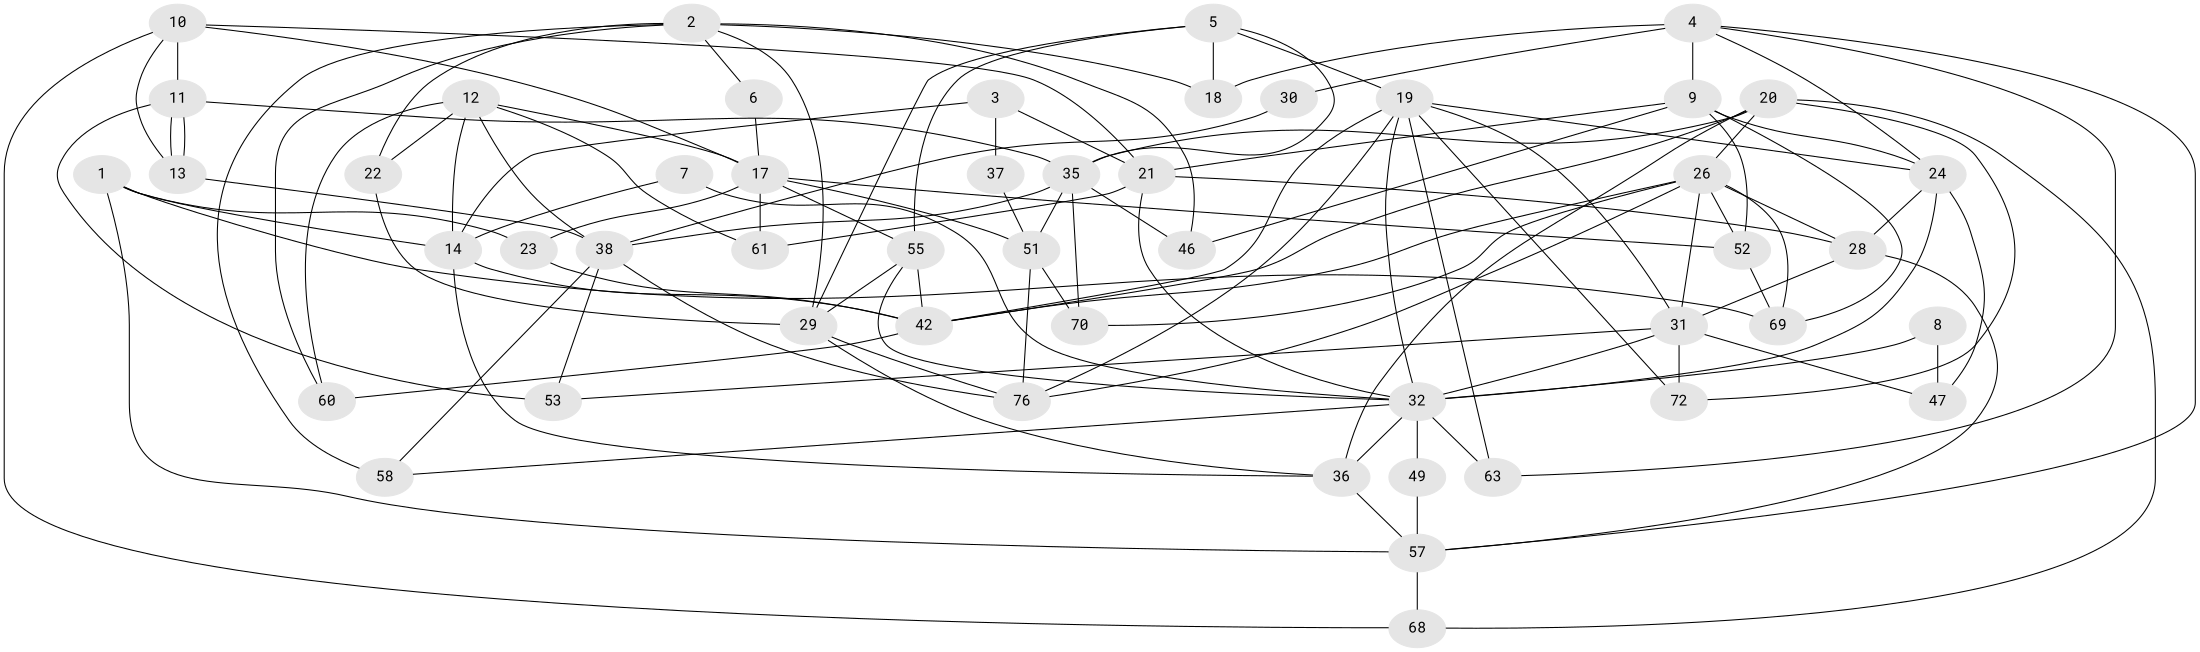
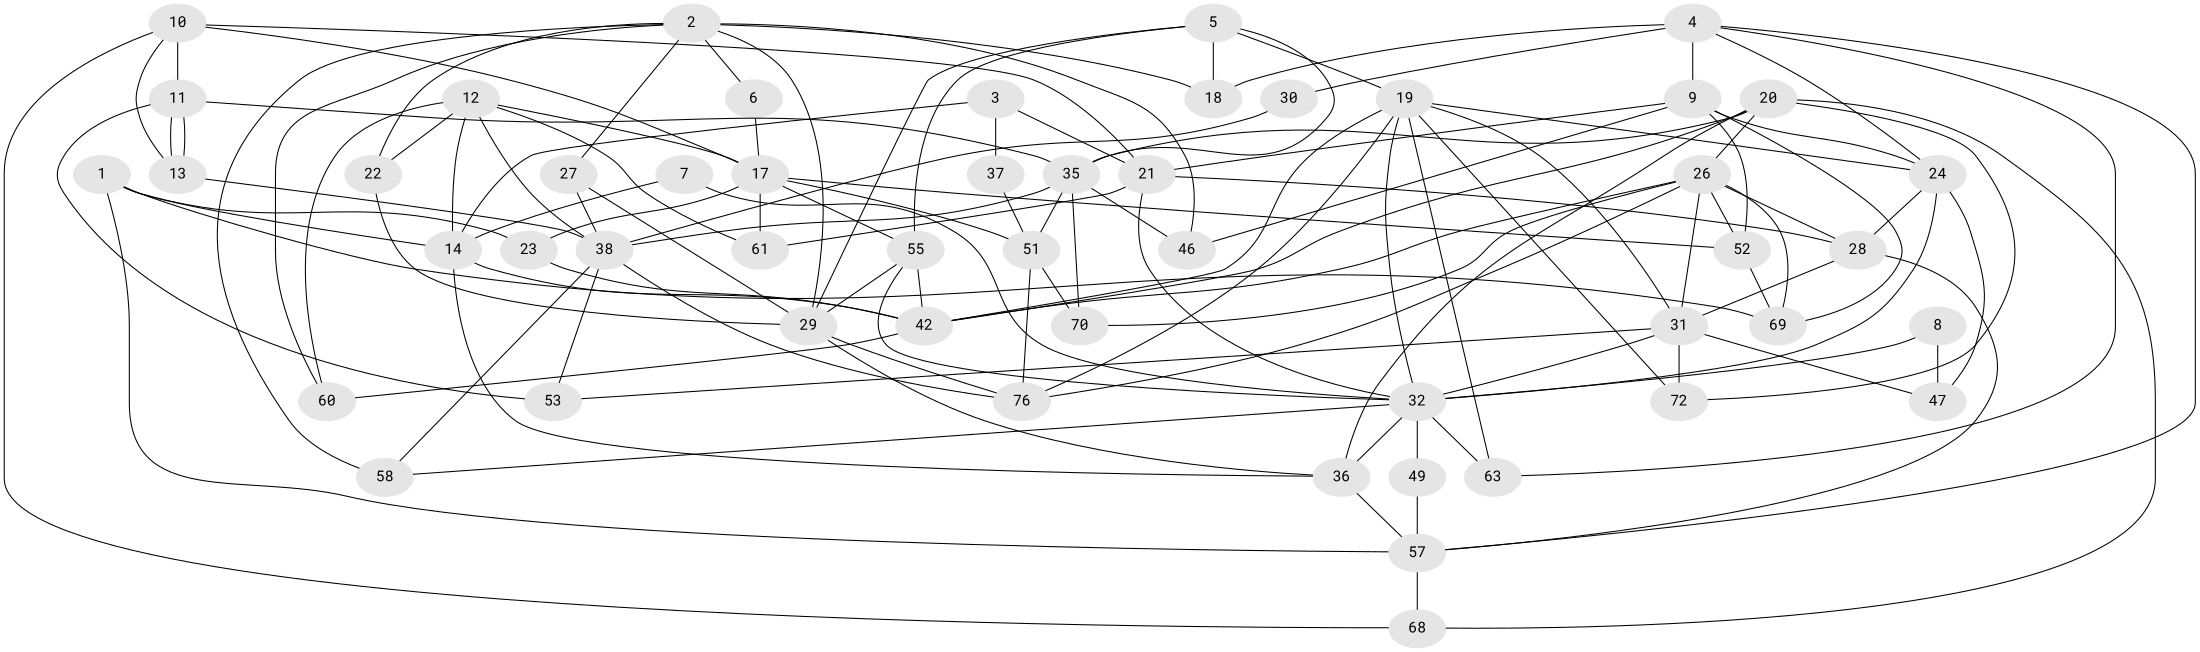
node "27": added
